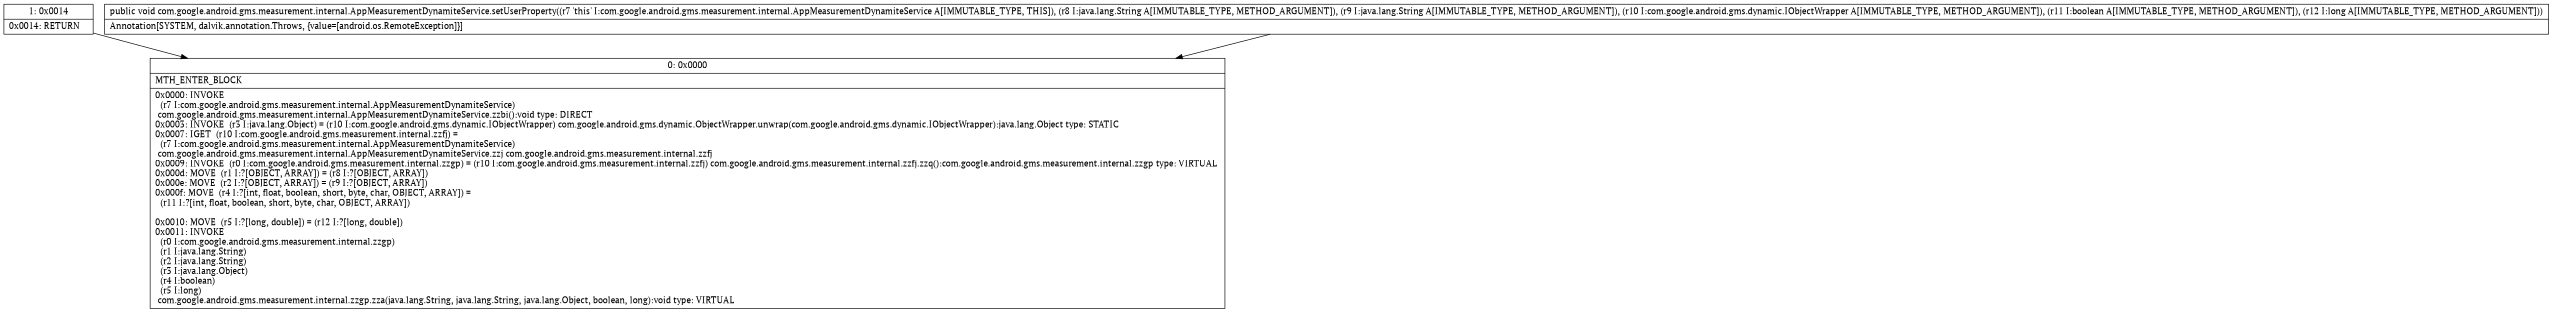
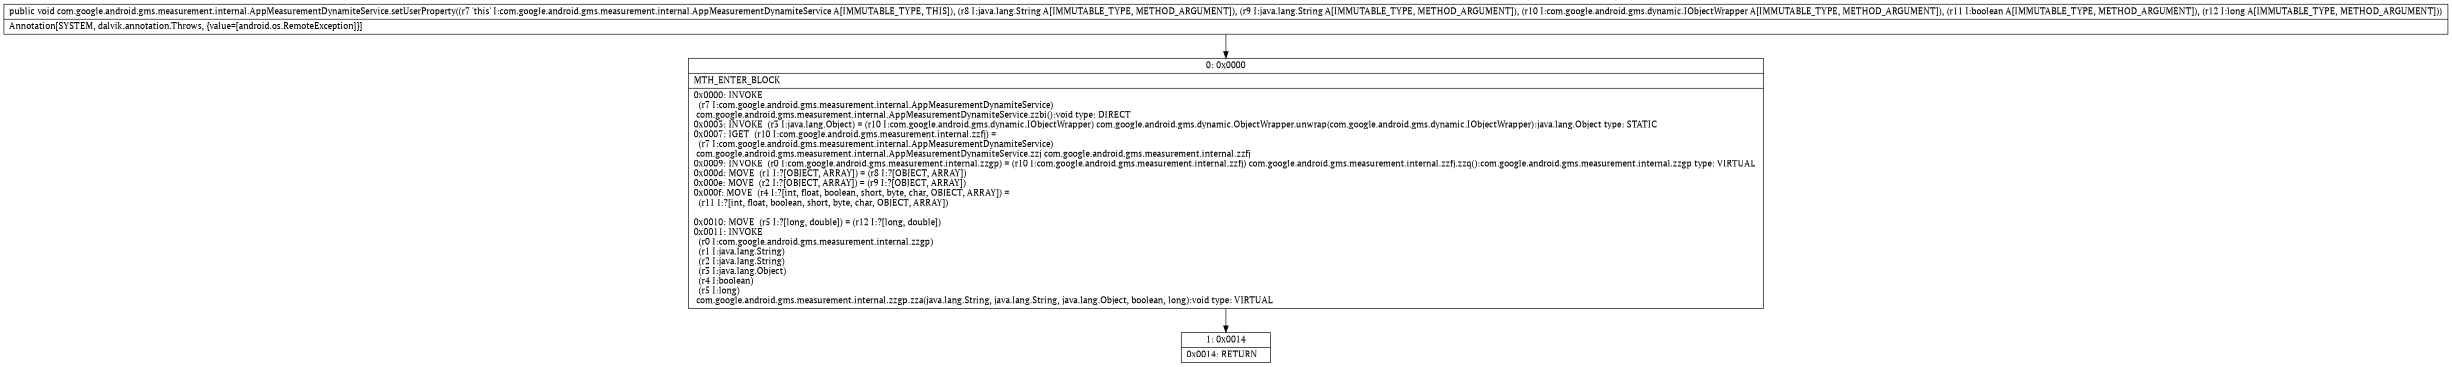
edge "1: 0x0014" -> "0: 0x0000": reversed
